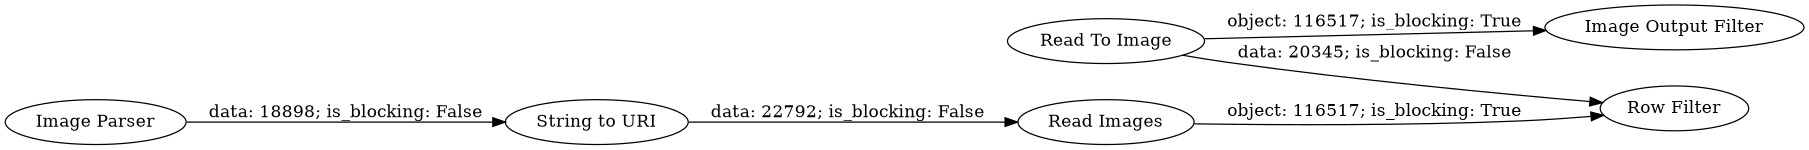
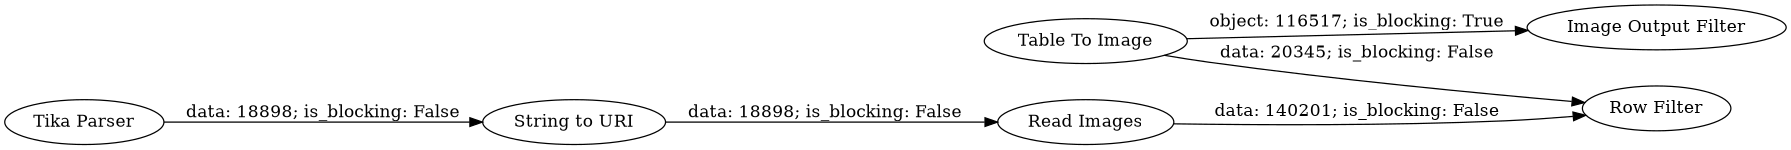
node "Read To Image": label "Read To Image" -> "Table To Image"
edge "Read Images" -> "Row Filter": label "object: 116517; is_blocking: True" -> "data: 140201; is_blocking: False"
edge "String to URI" -> "Read Images": label "data: 22792; is_blocking: False" -> "data: 18898; is_blocking: False"
node "Image Parser": label "Image Parser" -> "Tika Parser"
